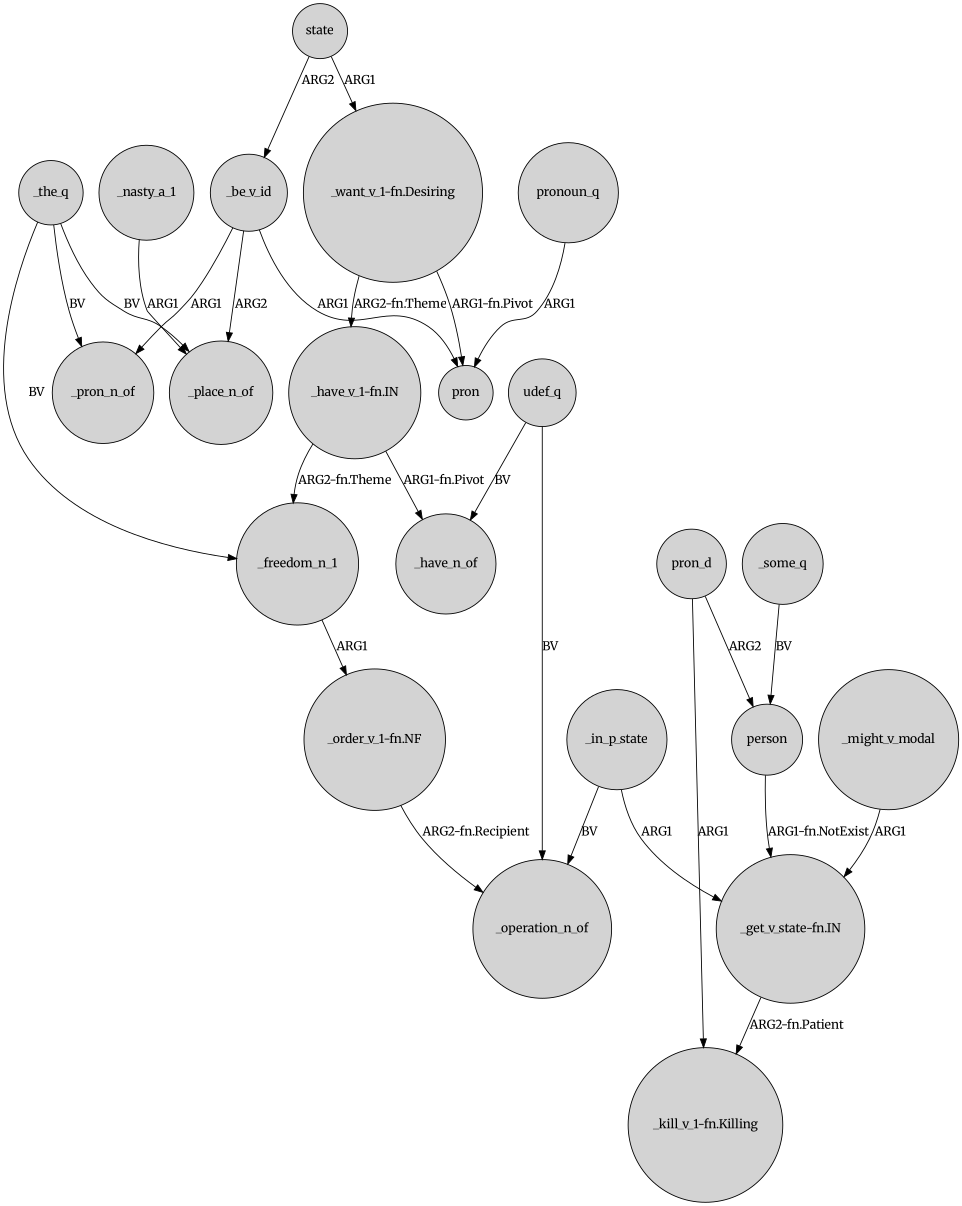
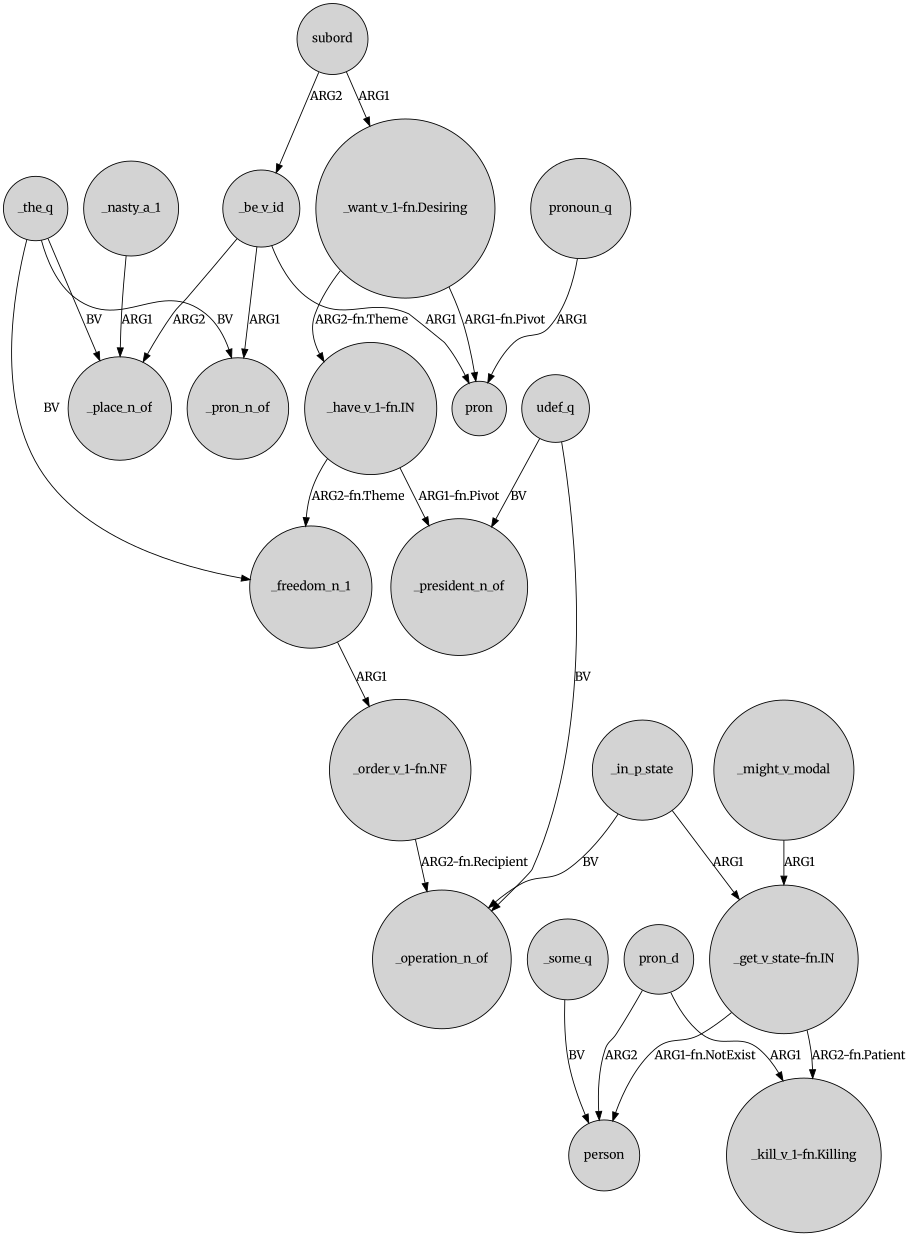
node "state": label "state" -> "subord"
node "_have_n_of": label "_have_n_of" -> "_president_n_of"
edge "person" -> "_get_v_state-fn.IN": reversed
